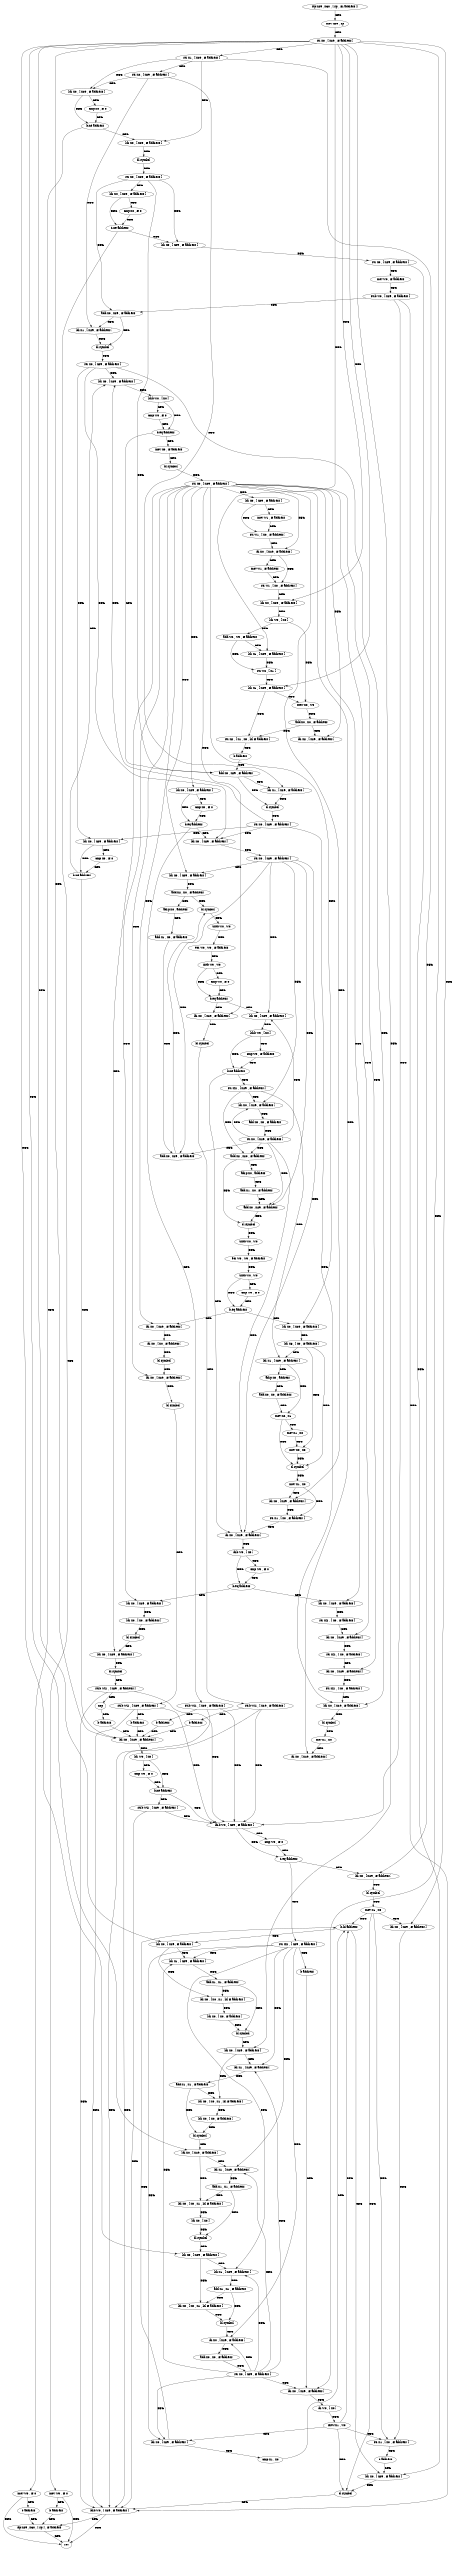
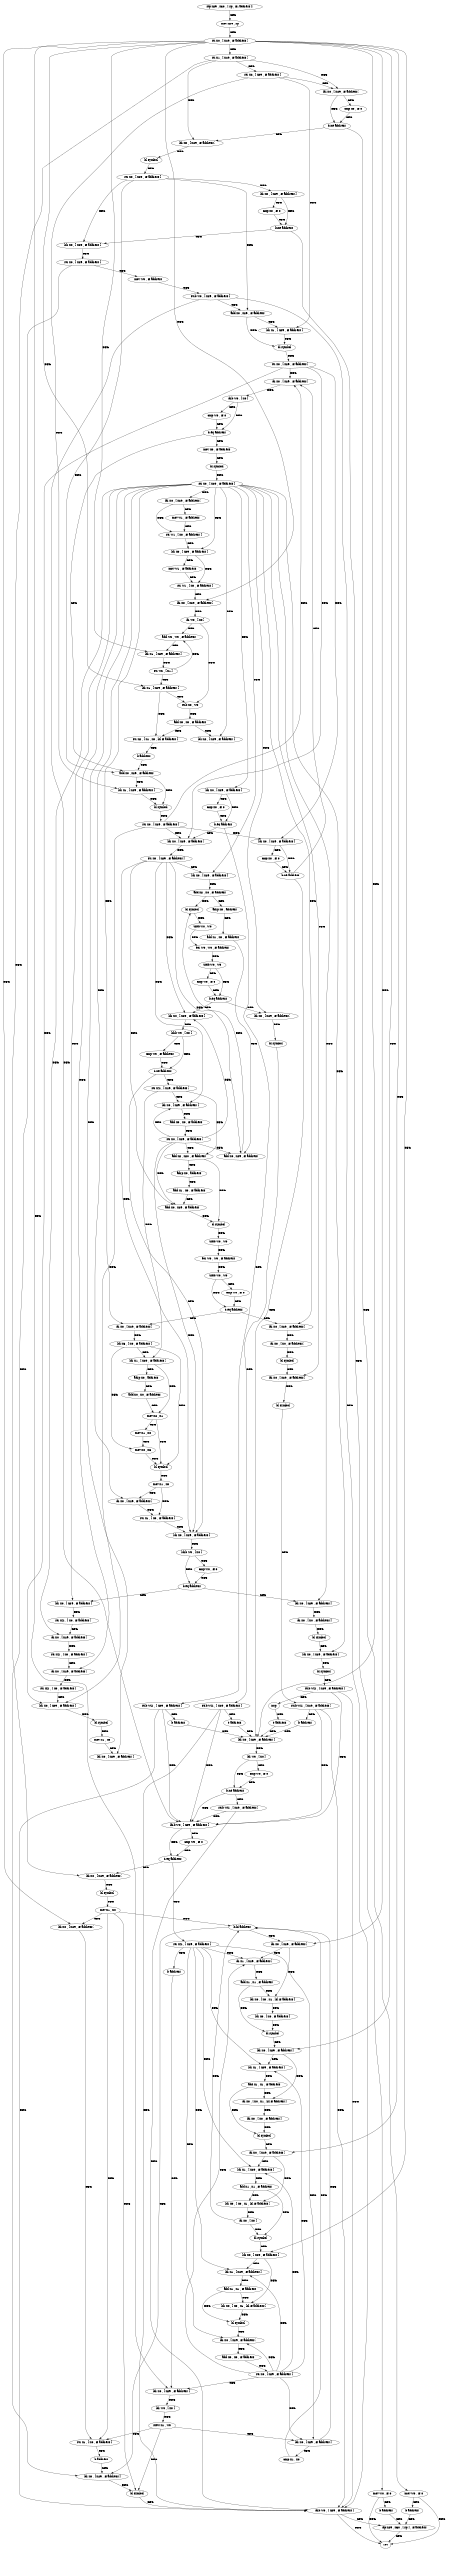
edge "add w2 , w0 , # address" -> "str w2 , [ x1 ]": reversed
node "sxtw x0 , w0": label "sxtw x0 , w0" -> "strb x0 , w0"
edge "sxtw x1 , w0" -> "b.hi address": now "ldr x0 , [ x0 ]" -> "b.hi address"
edge "cmp x1 , x0" -> "b.hi address": label "CFG" -> "DFG"
